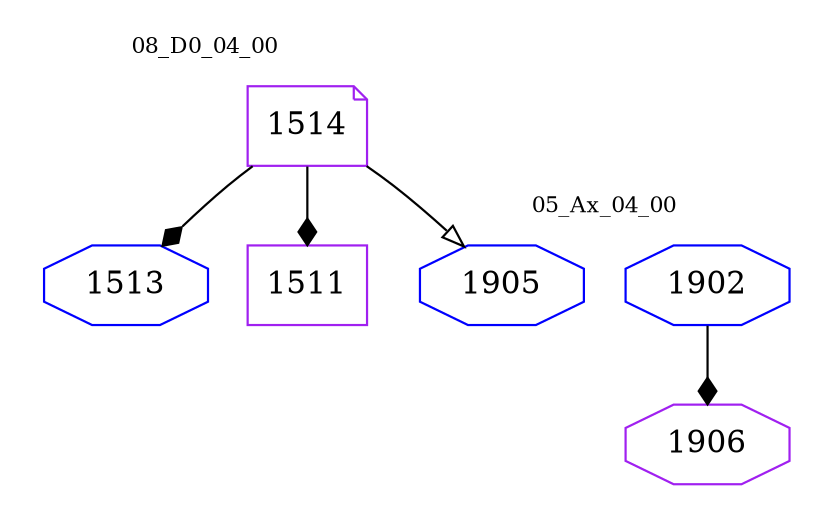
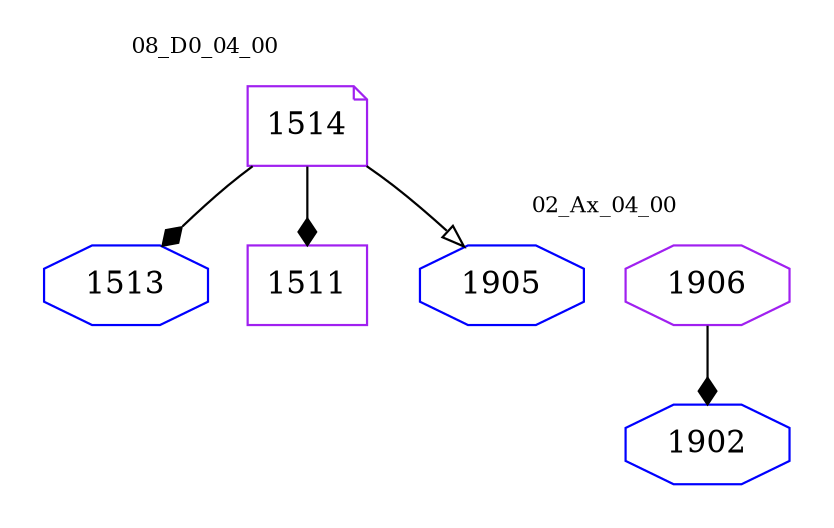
cluster "05_Ax_04_00": label "05_Ax_04_00" -> "02_Ax_04_00"
edge "1902" -> "1906": reversed
